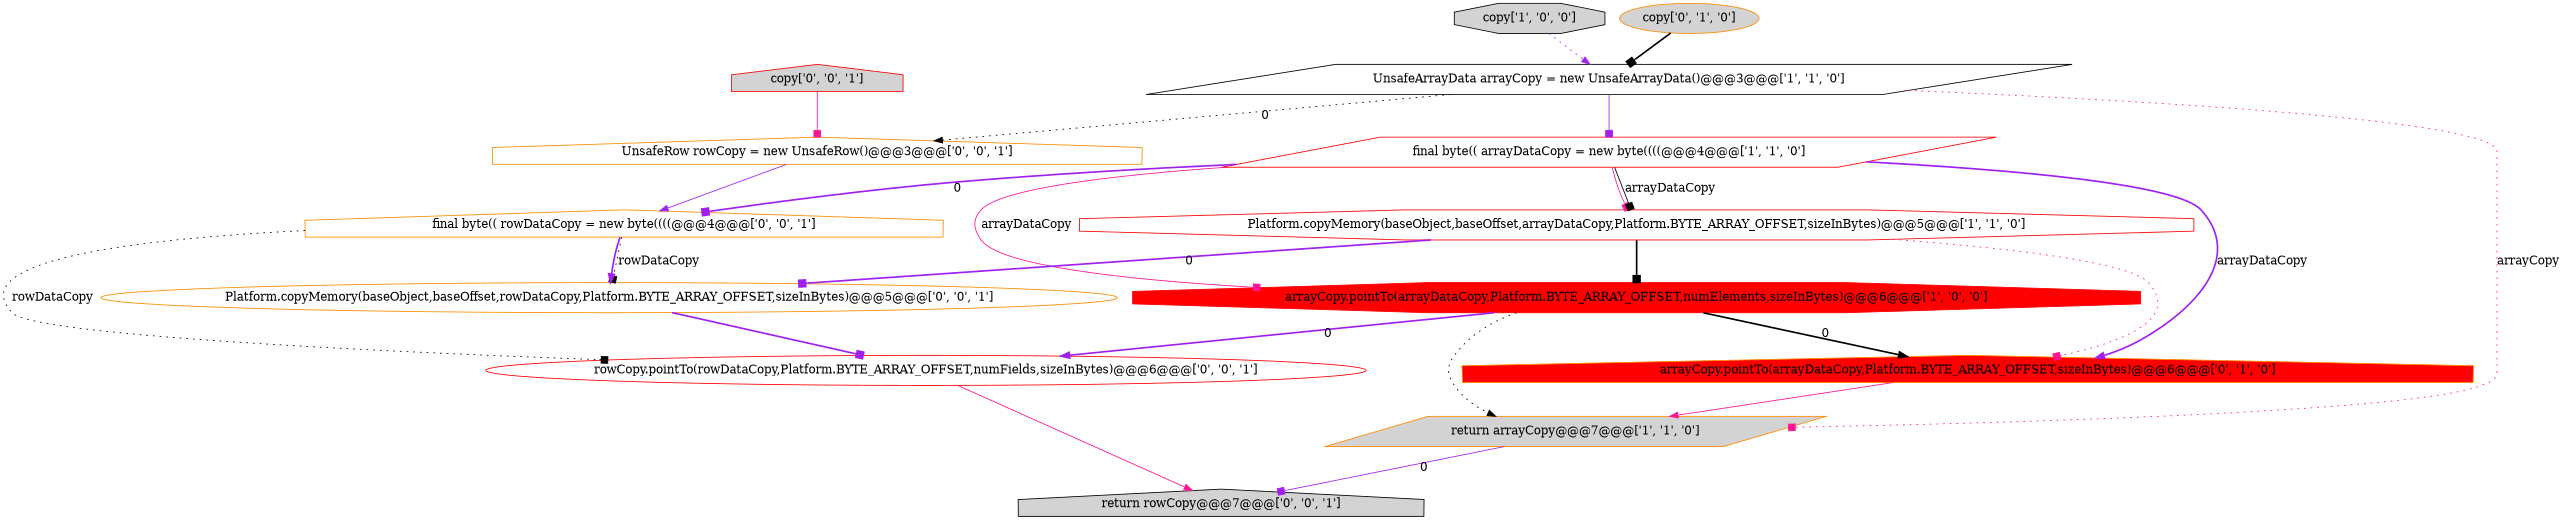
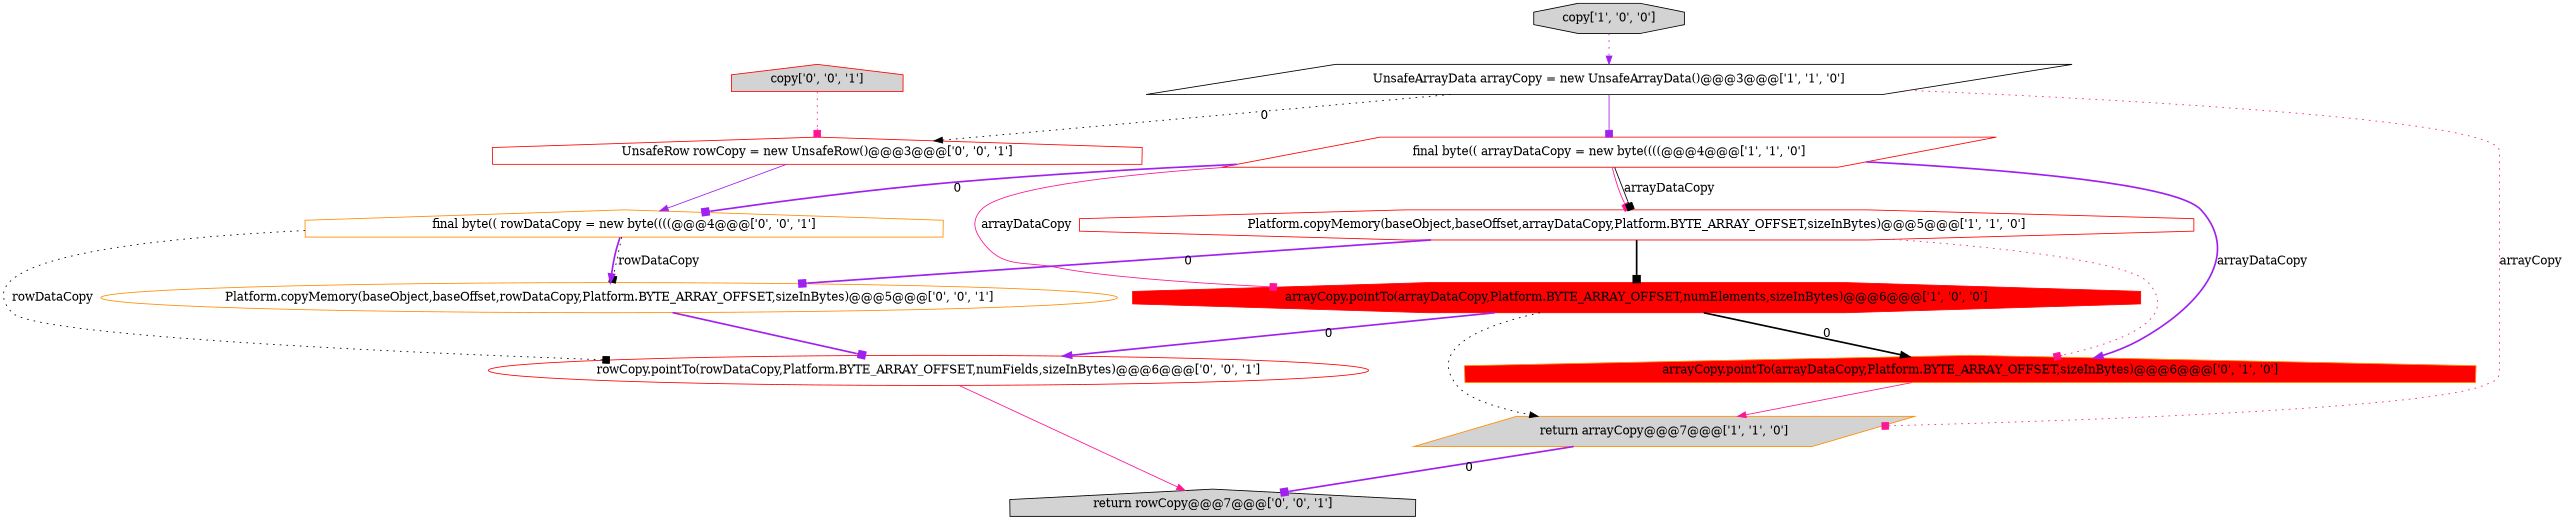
node "copy['0', '1', '0']": removed
edge "copy['0', '0', '1']" -> "UnsafeRow rowCopy = new UnsafeRow()@@@3@@@['0', '0', '1']": style solid -> dotted
node "UnsafeRow rowCopy = new UnsafeRow()@@@3@@@['0', '0', '1']": color darkorange -> red
edge "return arrayCopy@@@7@@@['1', '1', '0']" -> "return rowCopy@@@7@@@['0', '0', '1']": style solid -> bold
